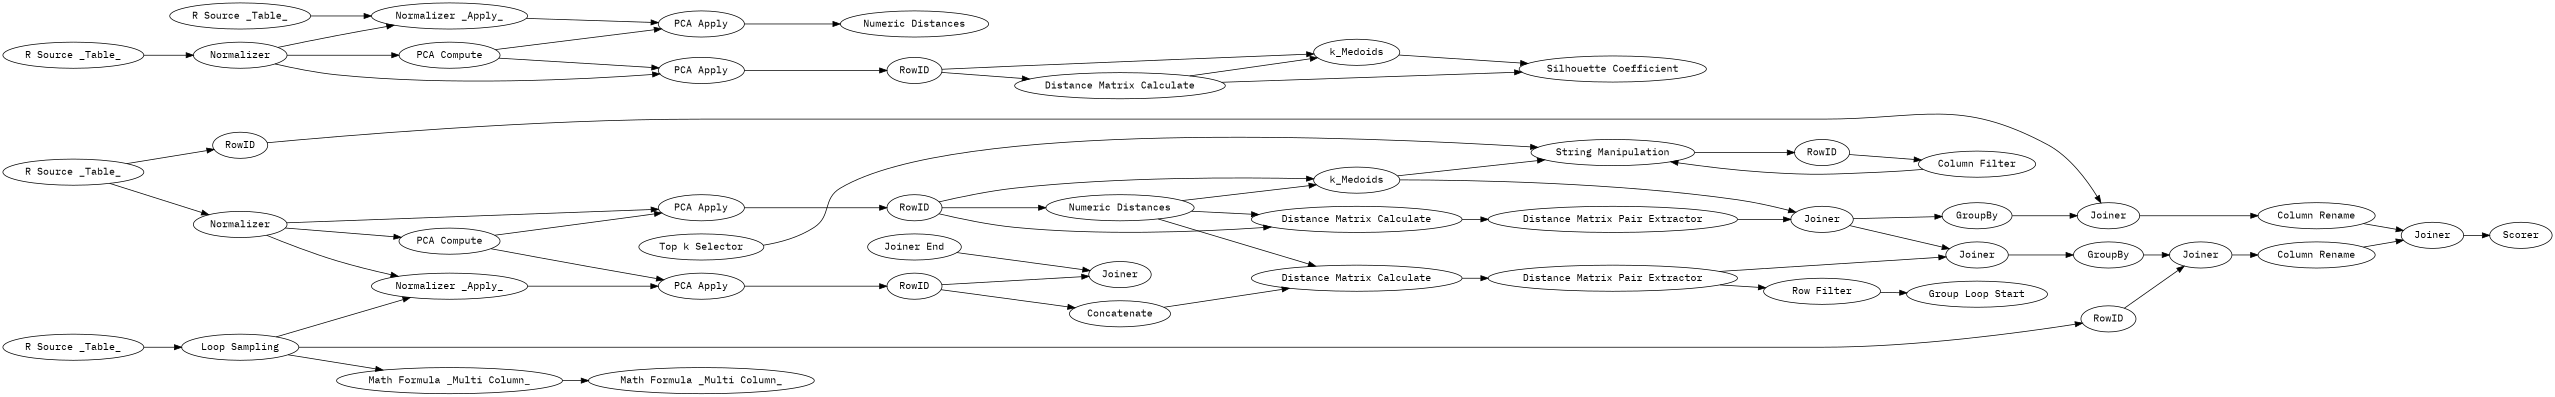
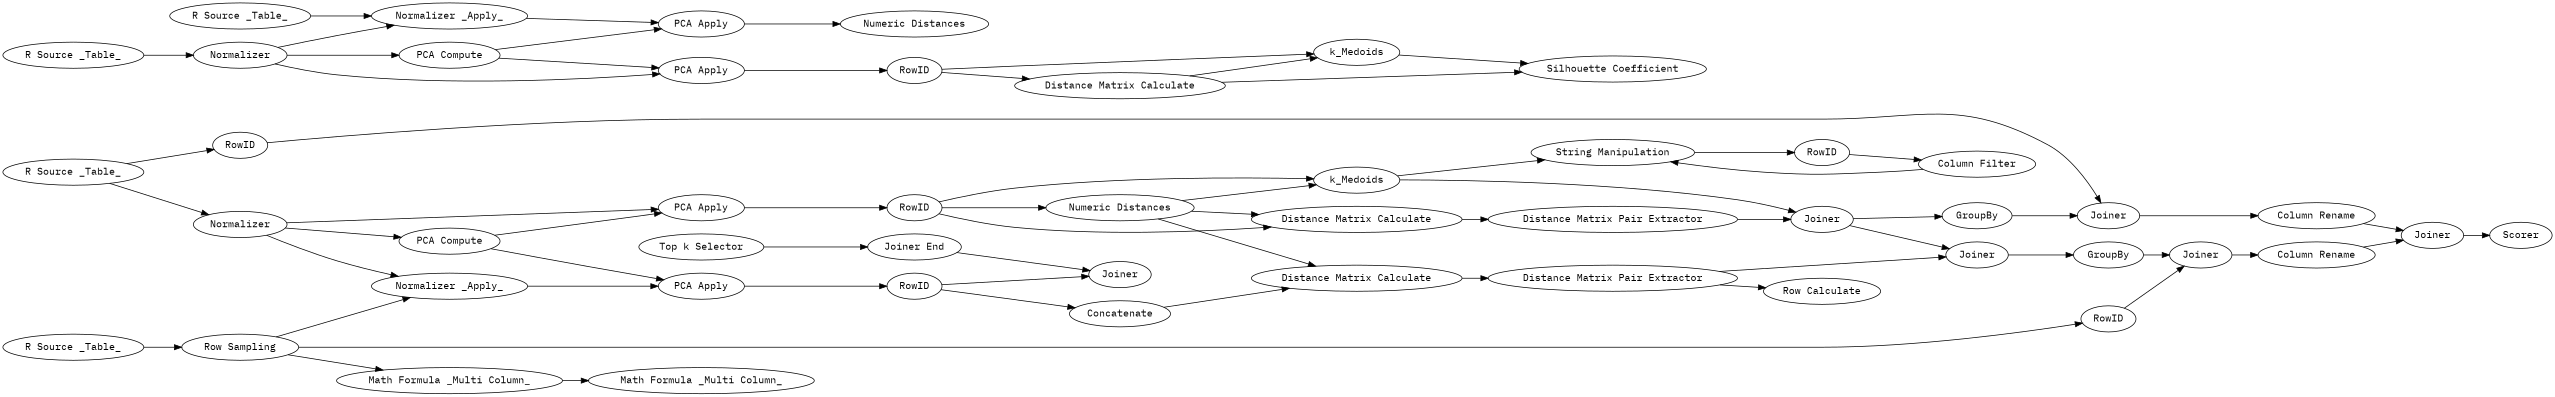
edge "Top k Selector" -> "String Manipulation": now "Top k Selector" -> "Joiner End"
node "Row Filter": label "Row Filter" -> "Row Calculate"
node "Group Loop Start": removed
node "Loop Sampling": label "Loop Sampling" -> "Row Sampling"
